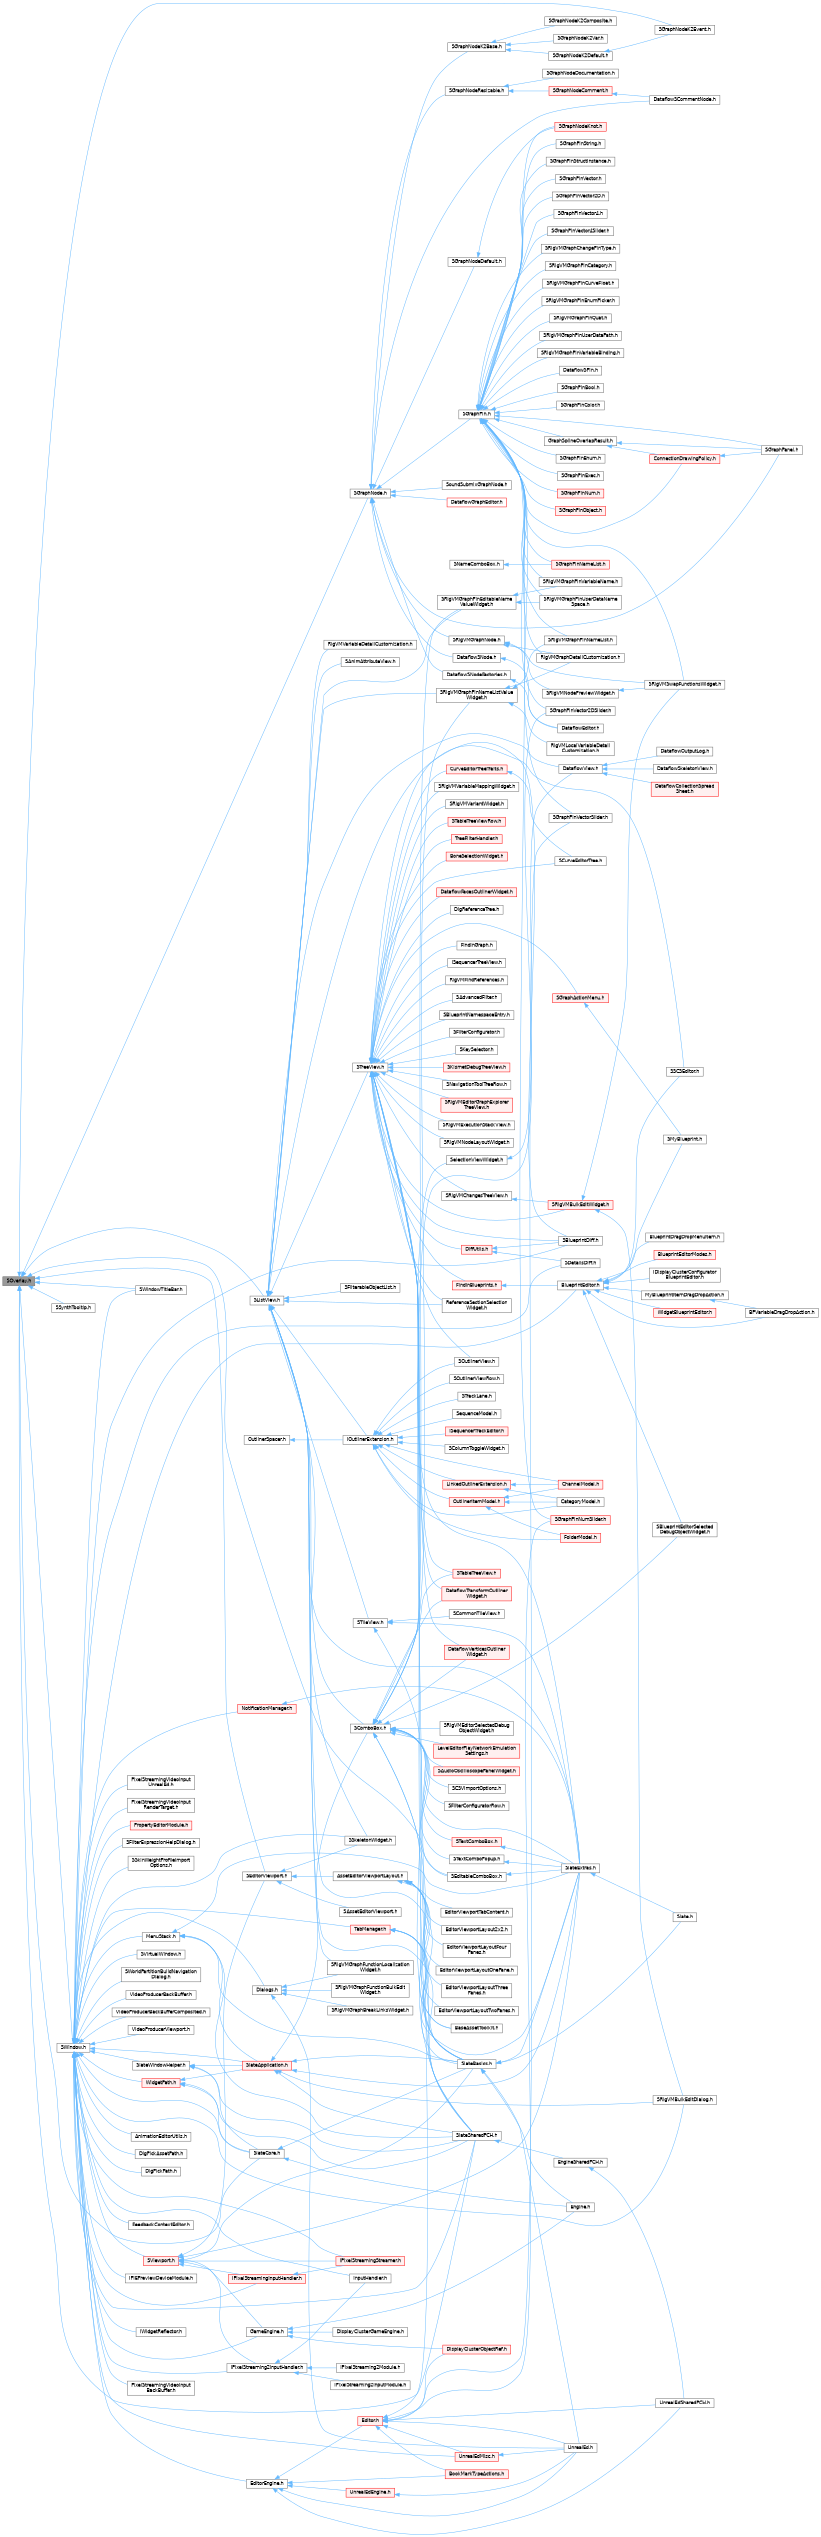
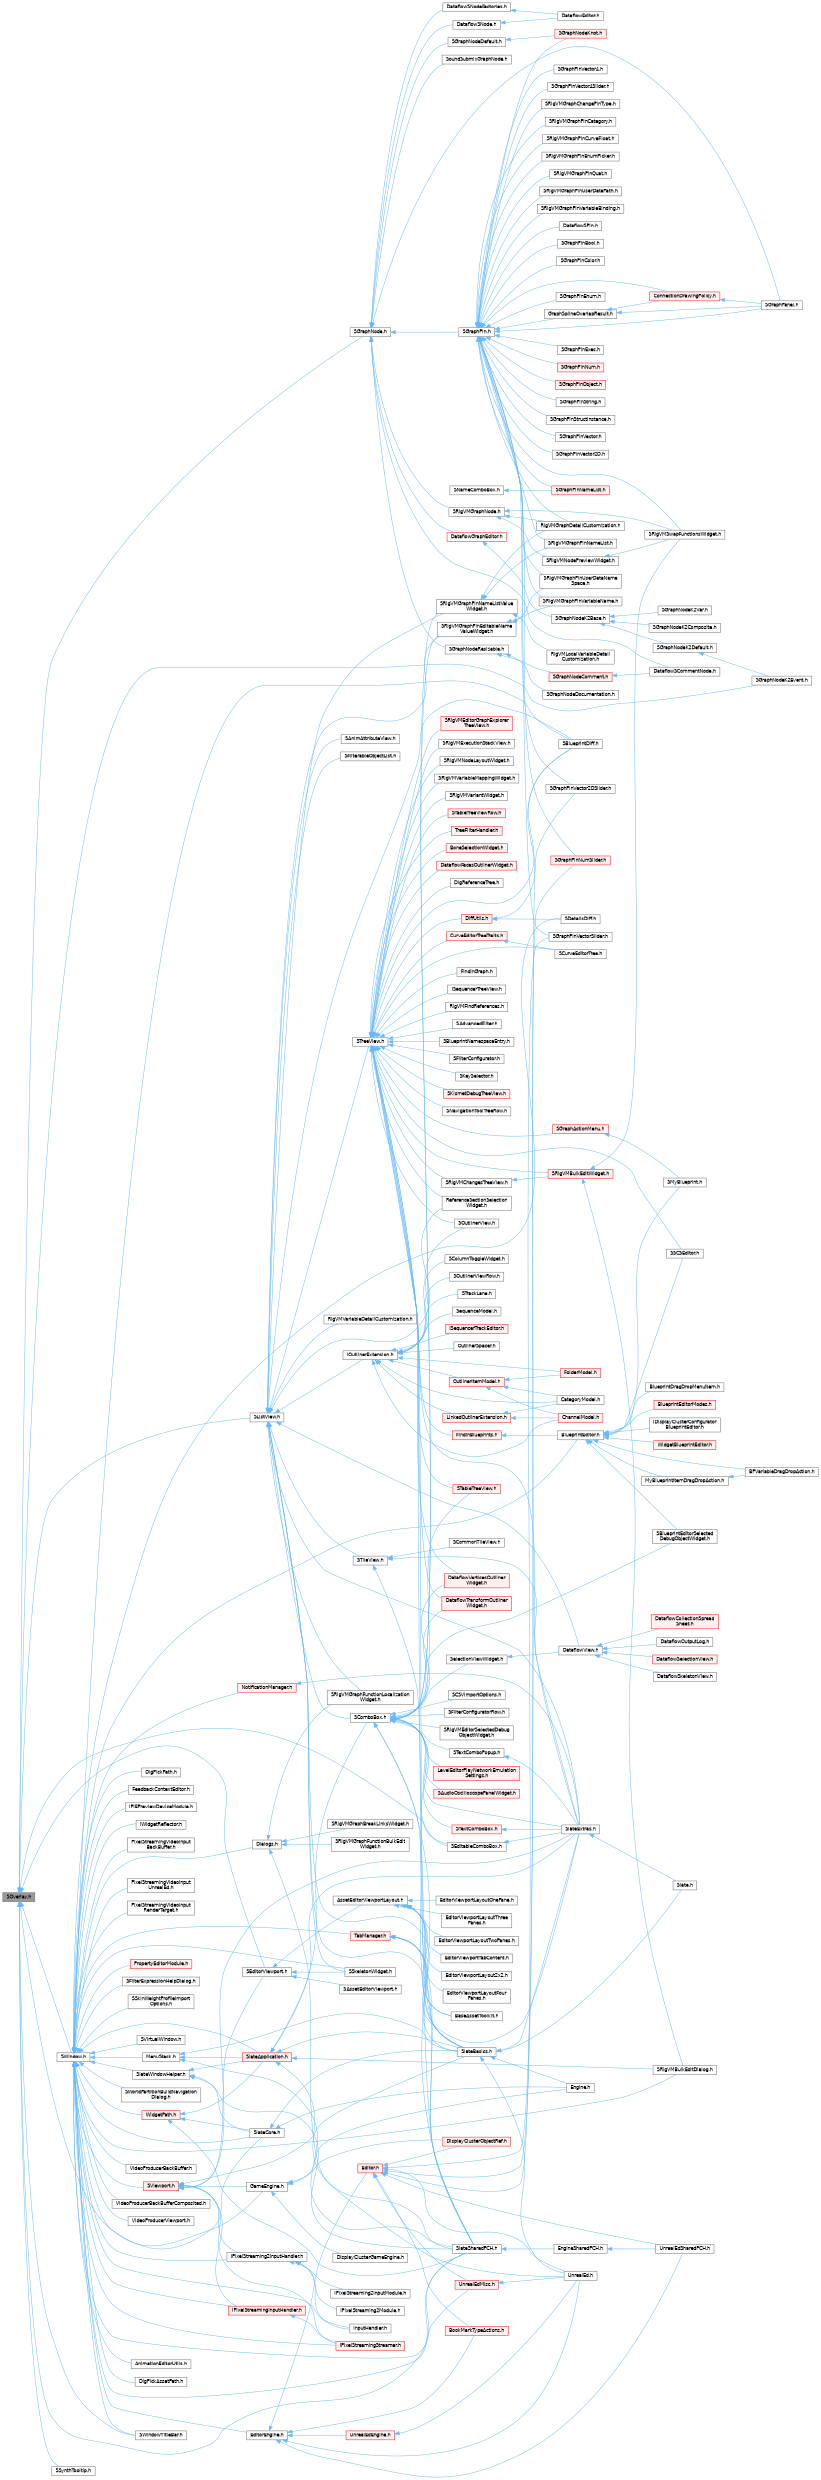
edge "SGraphNodeK2Base.h" -> "SGraphNode.h": now "SGraphNodeK2Base.h" -> "DataflowGraphEditor.h"
edge "IOutlinerExtension.h" -> "OutlinerSpacer.h": reversed
node "DataflowSelectionView.h": added
edge "SlateExtras.h" -> "MenuStack.h": removed
